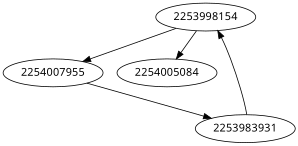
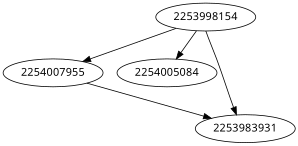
edge "2253983931" -> "2253998154": reversed
